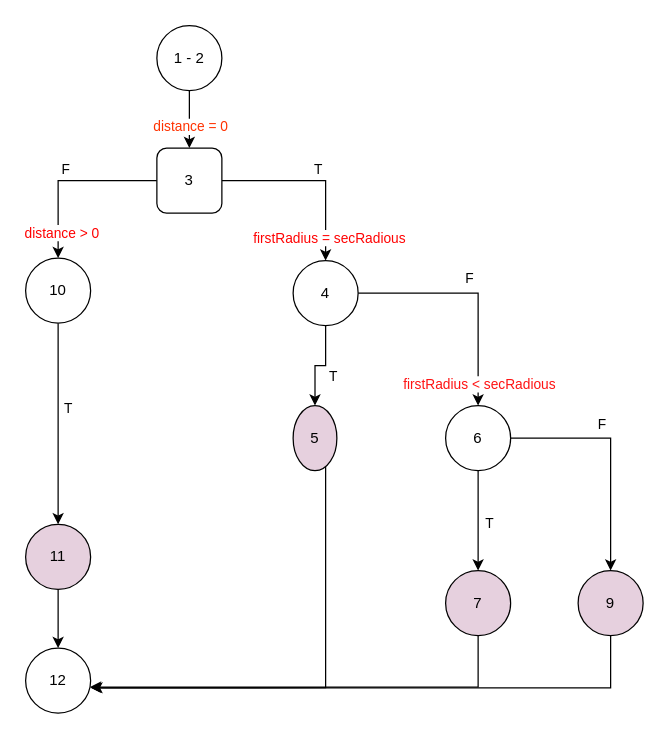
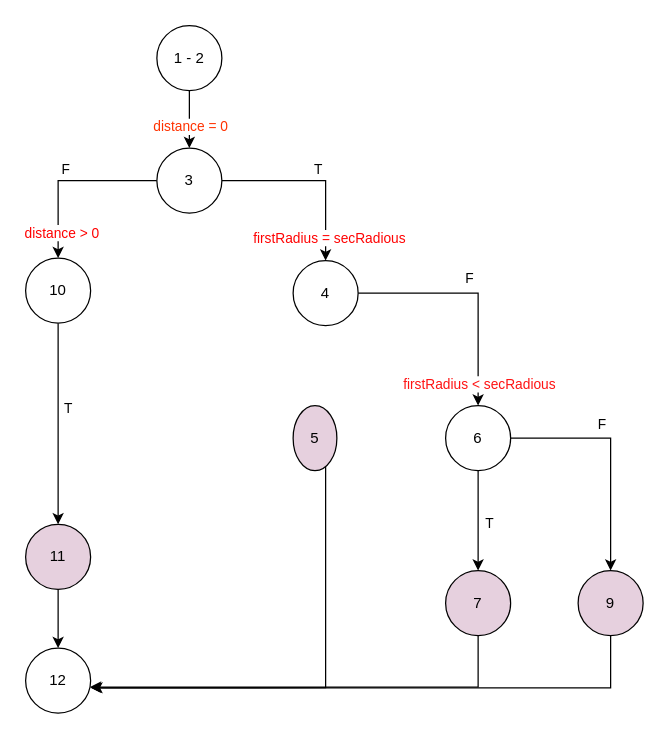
node "3": shape rounded rectangle -> ellipse
edge "4" -> "5": removed, label "T"
